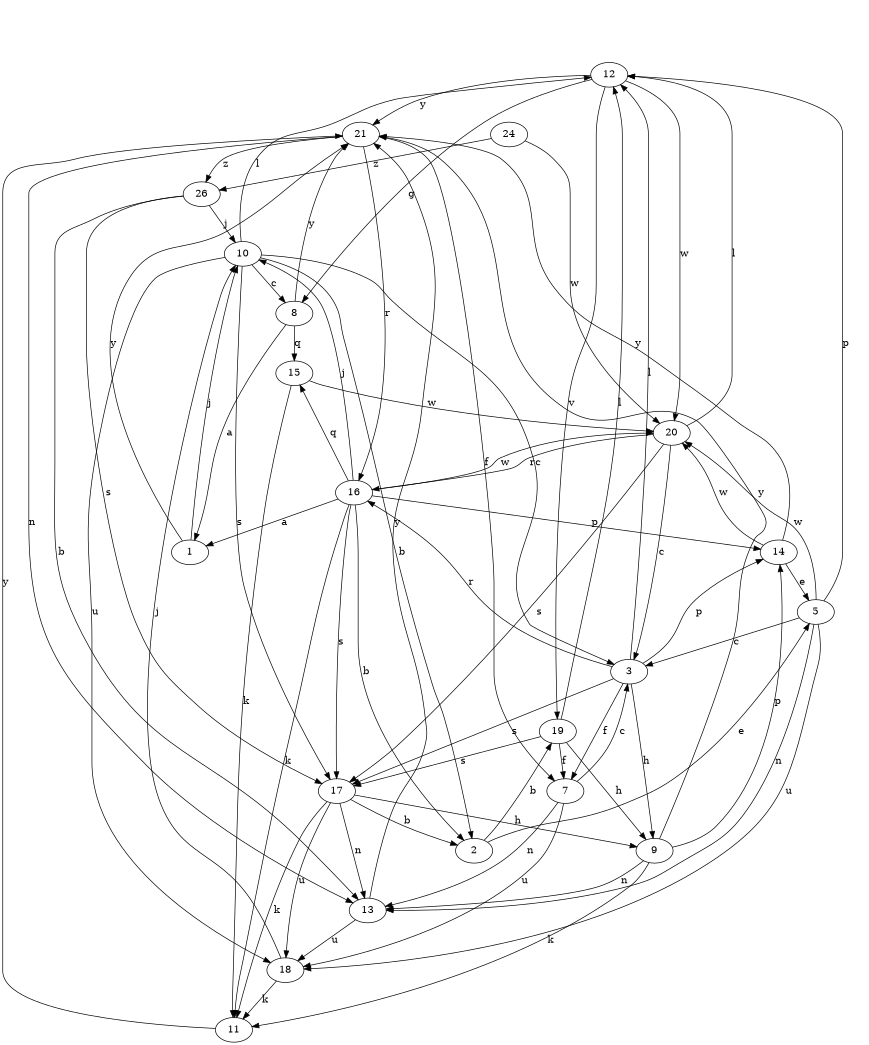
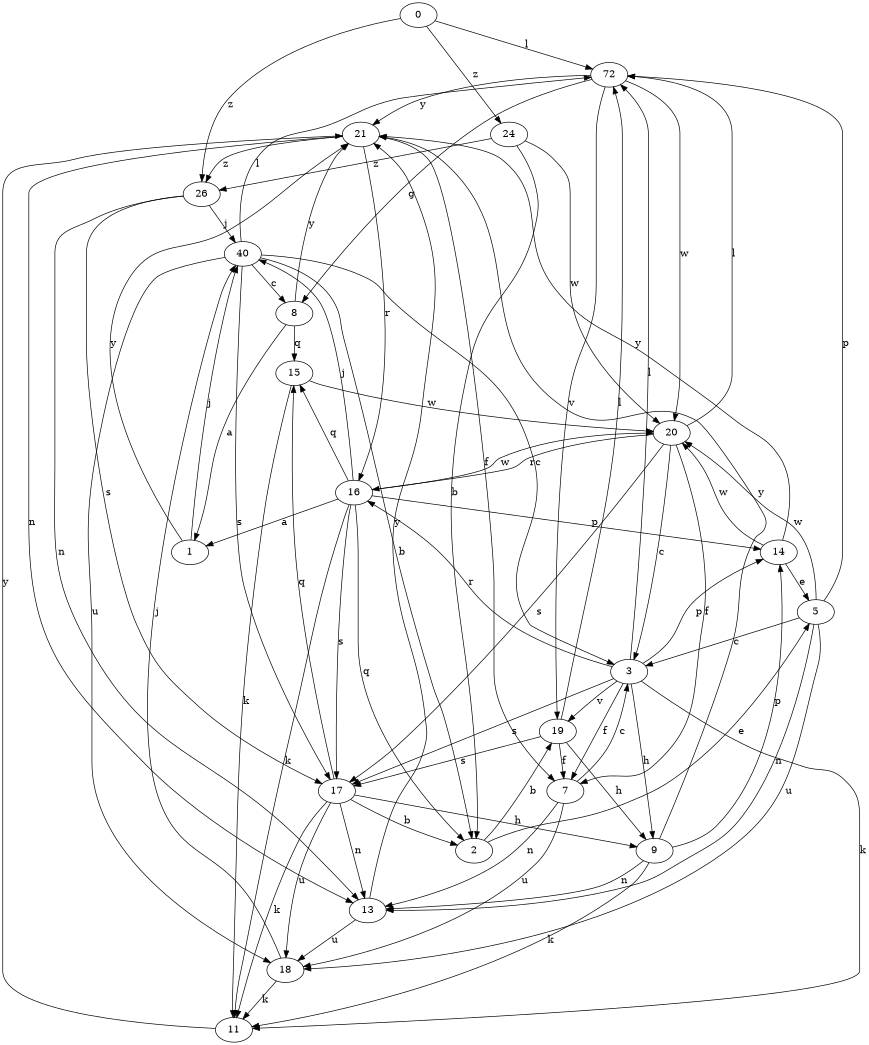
node "0": added
node "12": label "12" -> "72"
node "10": label "10" -> "40"
edge "24" -> "2": added, label "b"
edge "26" -> "13": label "b" -> "n"
edge "17" -> "15": added, label "q"
edge "20" -> "7": added, label "f"
edge "16" -> "2": label "b" -> "q"
edge "3" -> "19": added, label "v"
edge "3" -> "11": added, label "k"
